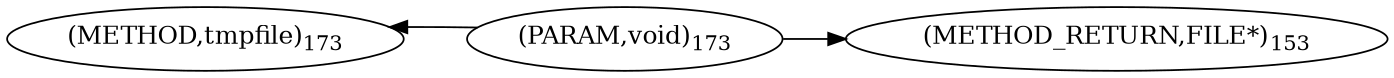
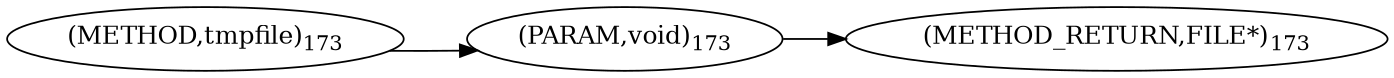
edge "(PARAM,void)" -> "(METHOD,tmpfile)": reversed
node "(METHOD_RETURN,FILE*)": text "153" -> "173"
